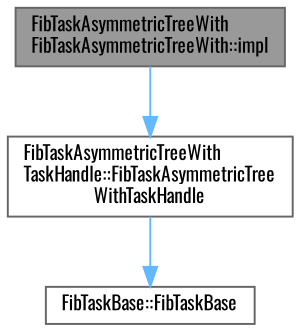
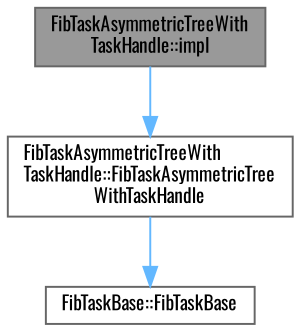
node "FibTaskAsymmetricTreeWith FibTaskAsymmetricTreeWith::impl": label "FibTaskAsymmetricTreeWith FibTaskAsymmetricTreeWith::impl" -> "FibTaskAsymmetricTreeWith TaskHandle::impl"
